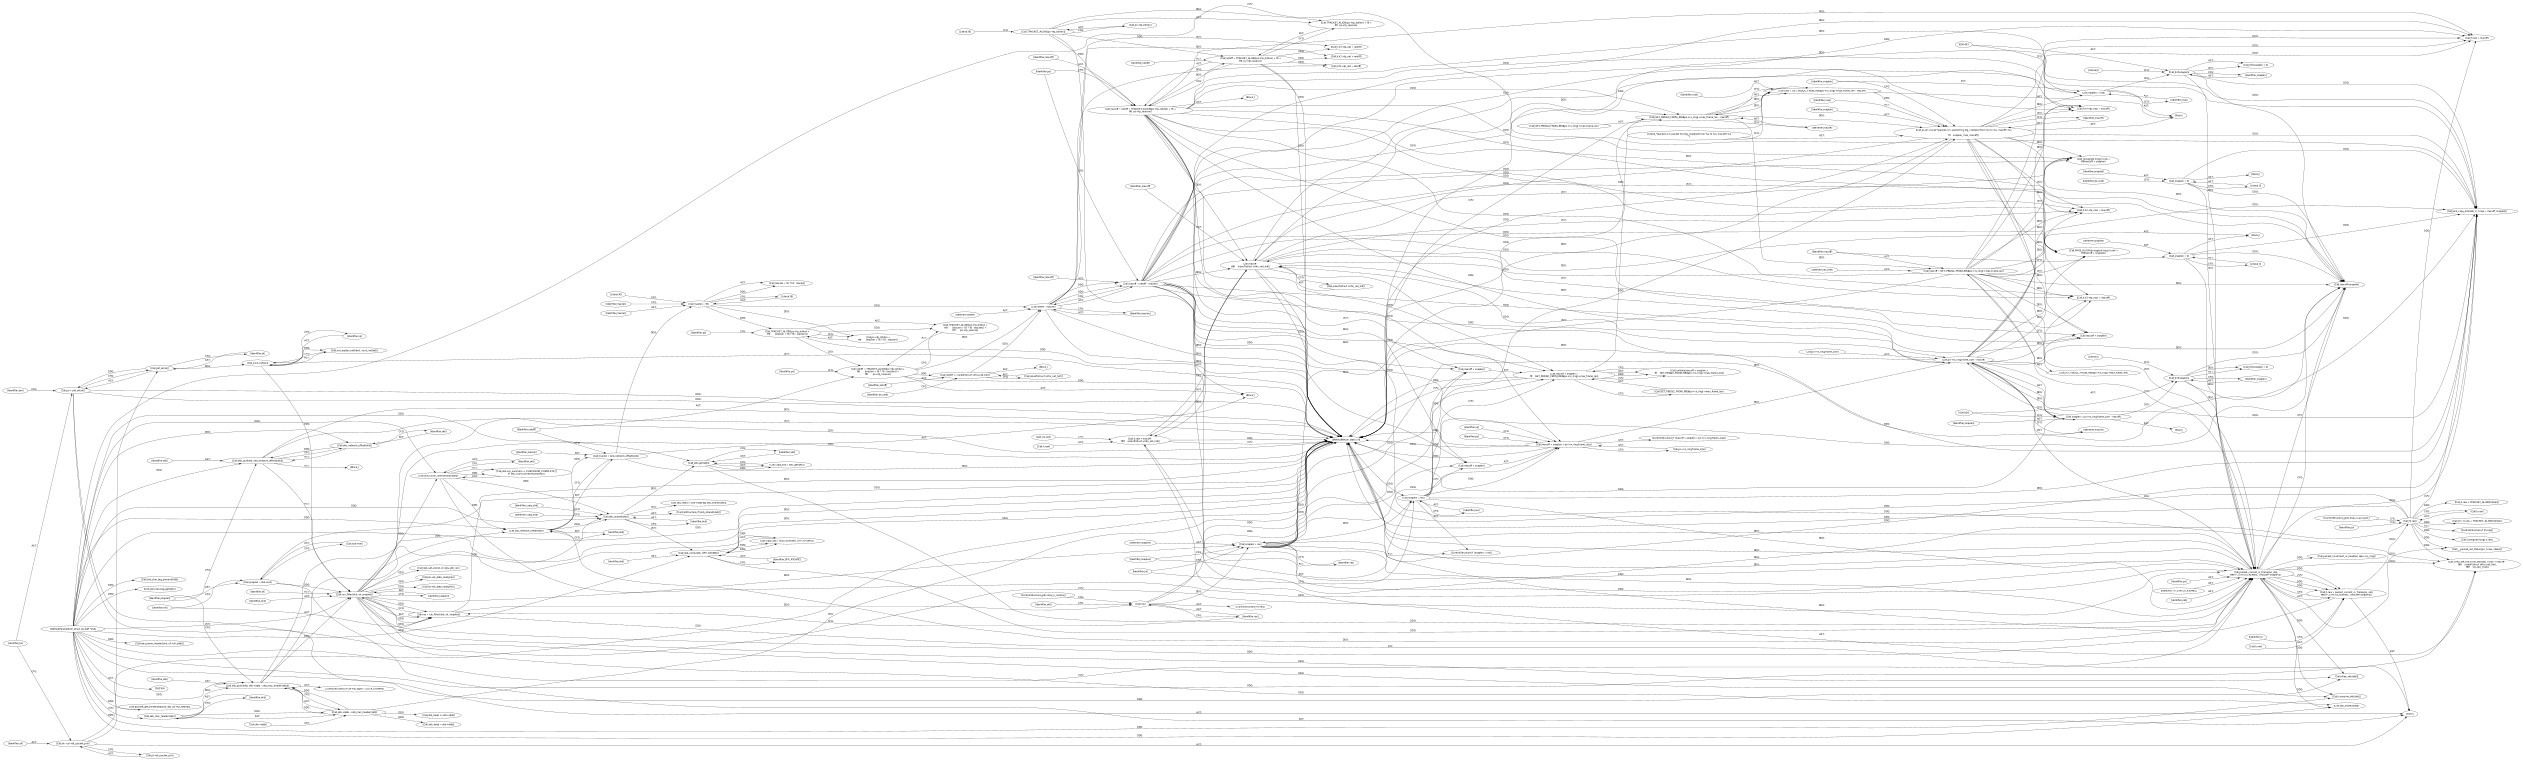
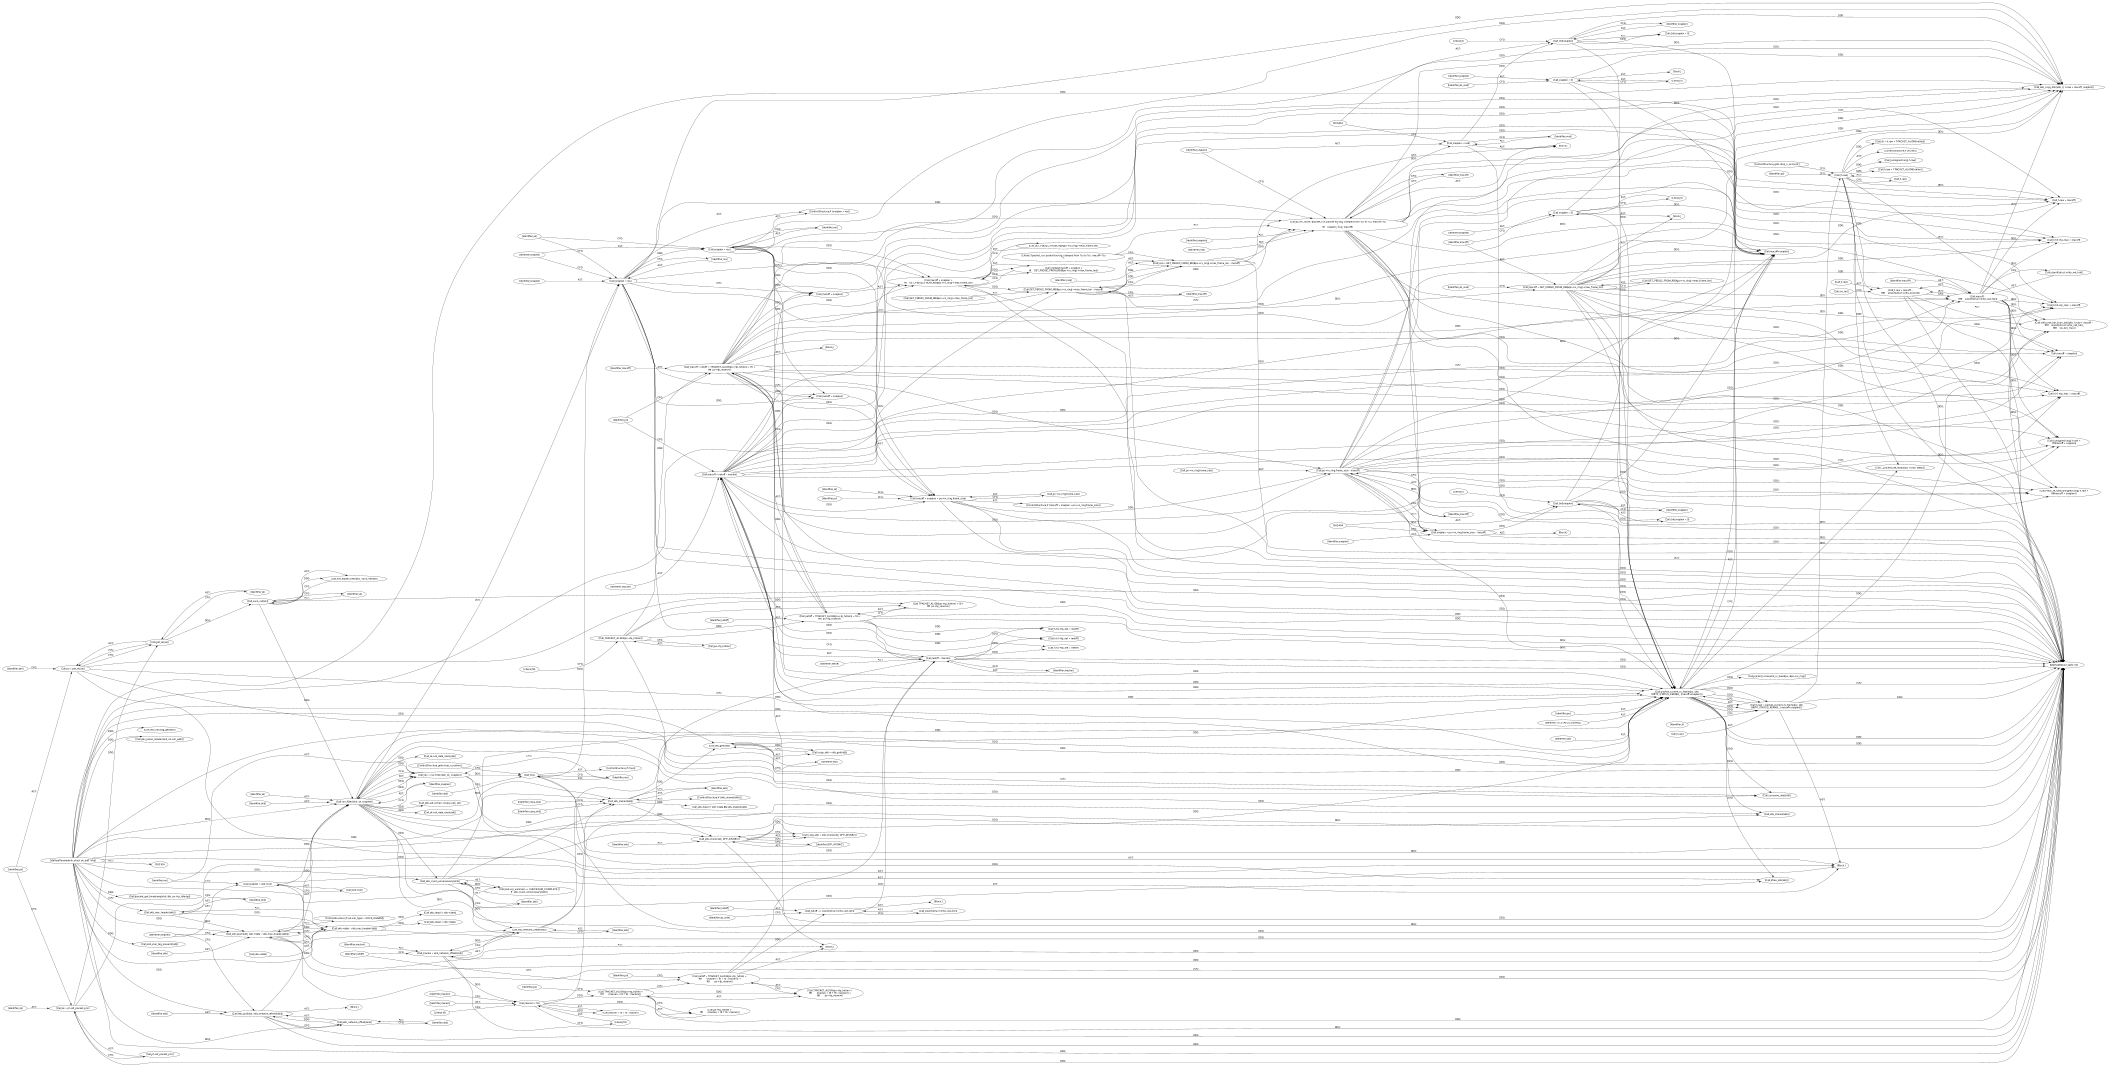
edge "(MethodReturn,static int)" -> "(Call,snaplen = res)": reversed
